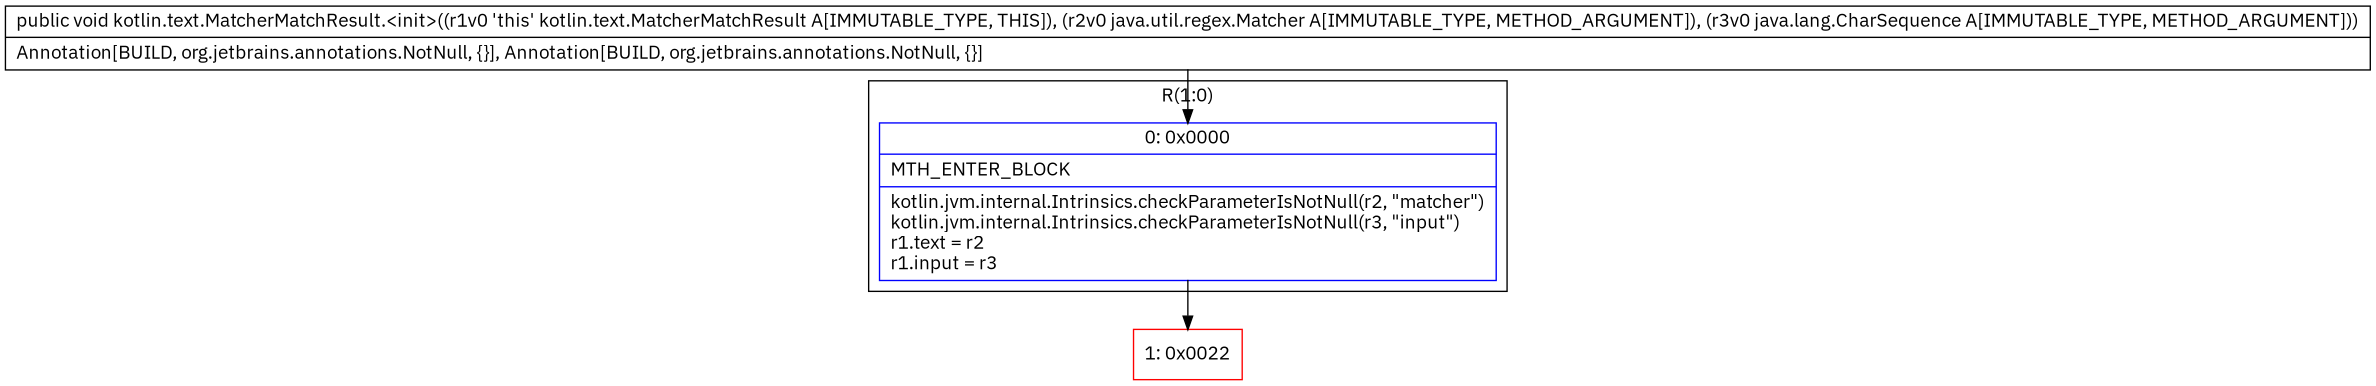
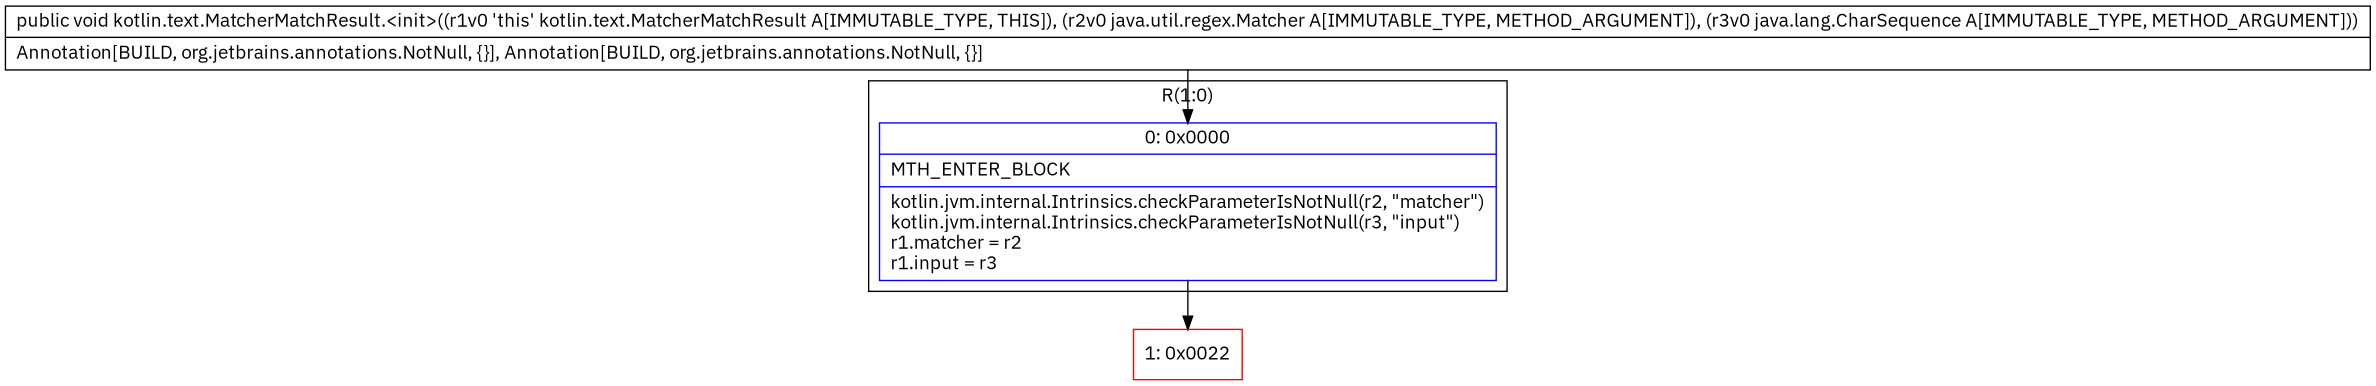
node "0: 0x0000": text "r1.text = r2" -> "r1.matcher = r2"
